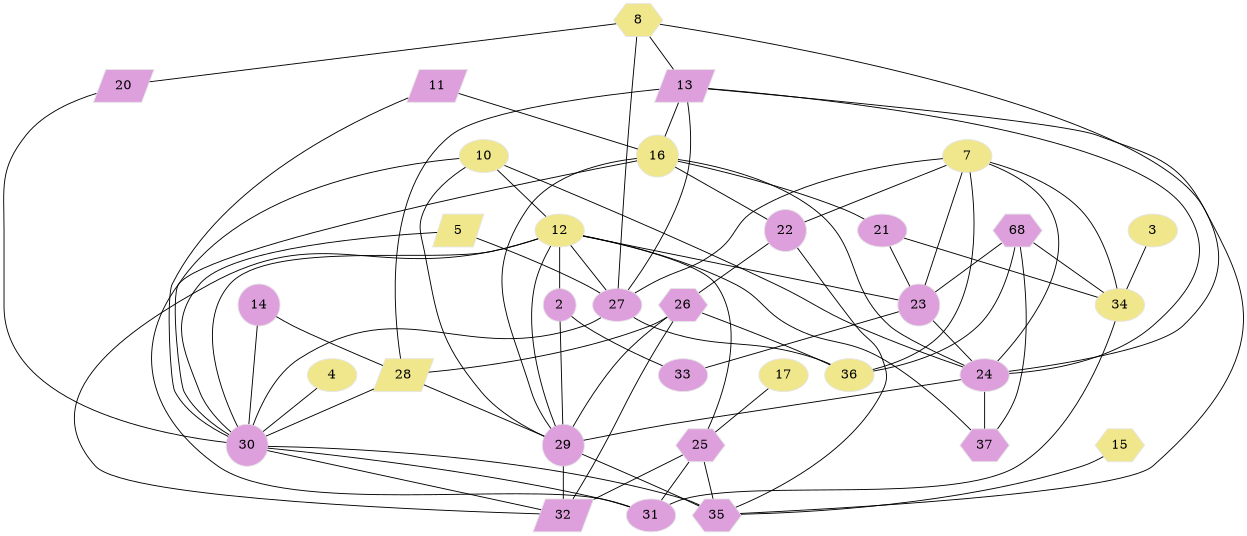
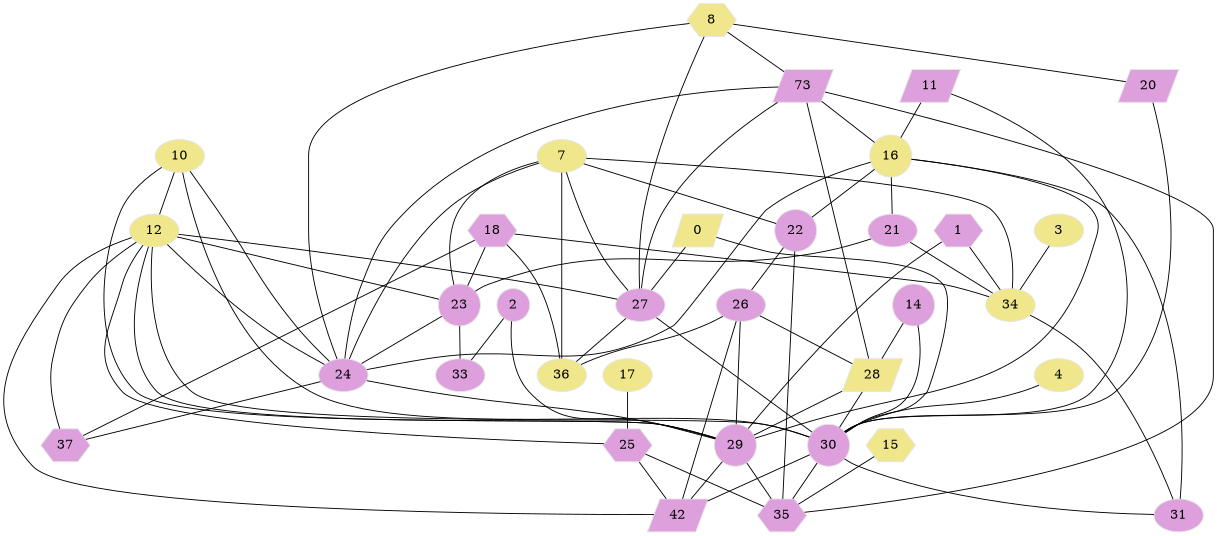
node "13": label "13" -> "73"
node "5": label "5" -> "0"
node "1": added
node "68": label "68" -> "18"
edge "12" -- "2": now "12" -- "24"
node "26": shape hexagon -> ellipse
edge "25" -- "31": removed
node "32": label "32" -> "42"
